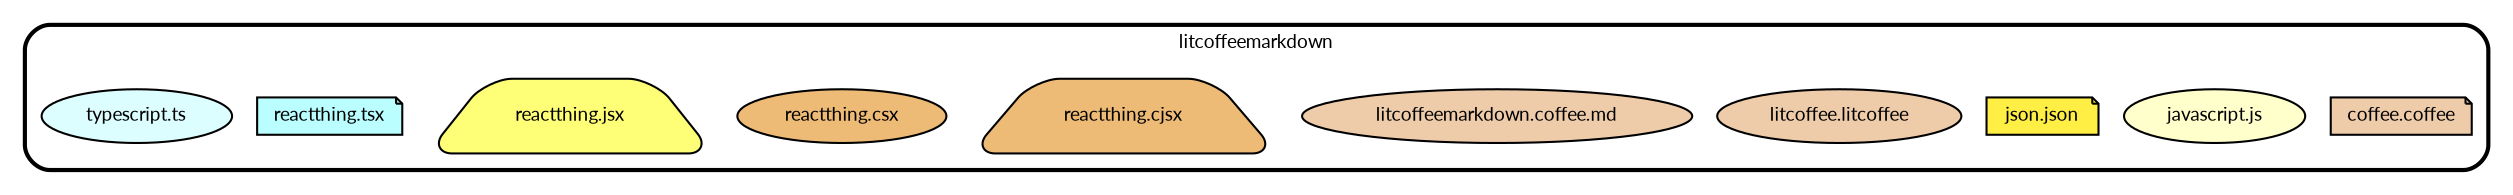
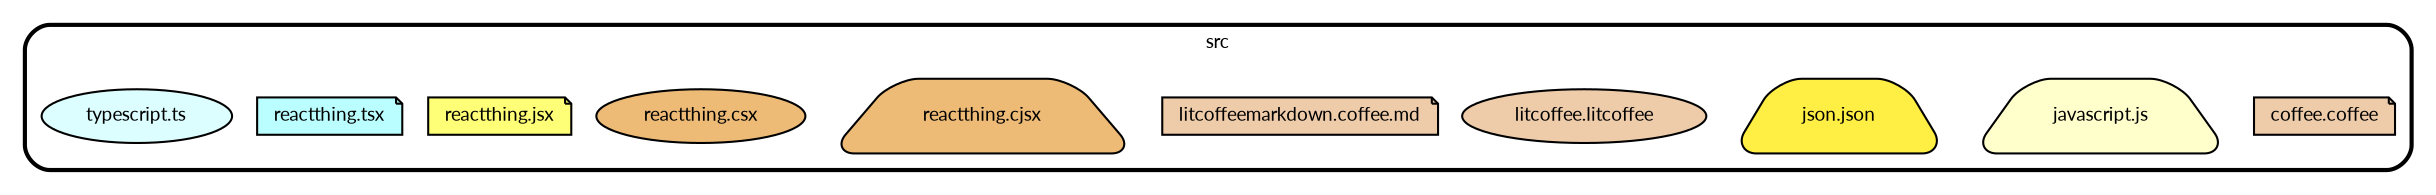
cluster "litcoffeemarkdown": label "litcoffeemarkdown" -> "src"
node "reactthing.jsx": shape trapezium -> note
node "litcoffeemarkdown.coffee.md": shape ellipse -> note
node "json.json": shape note -> trapezium
node "javascript.js": shape ellipse -> trapezium
